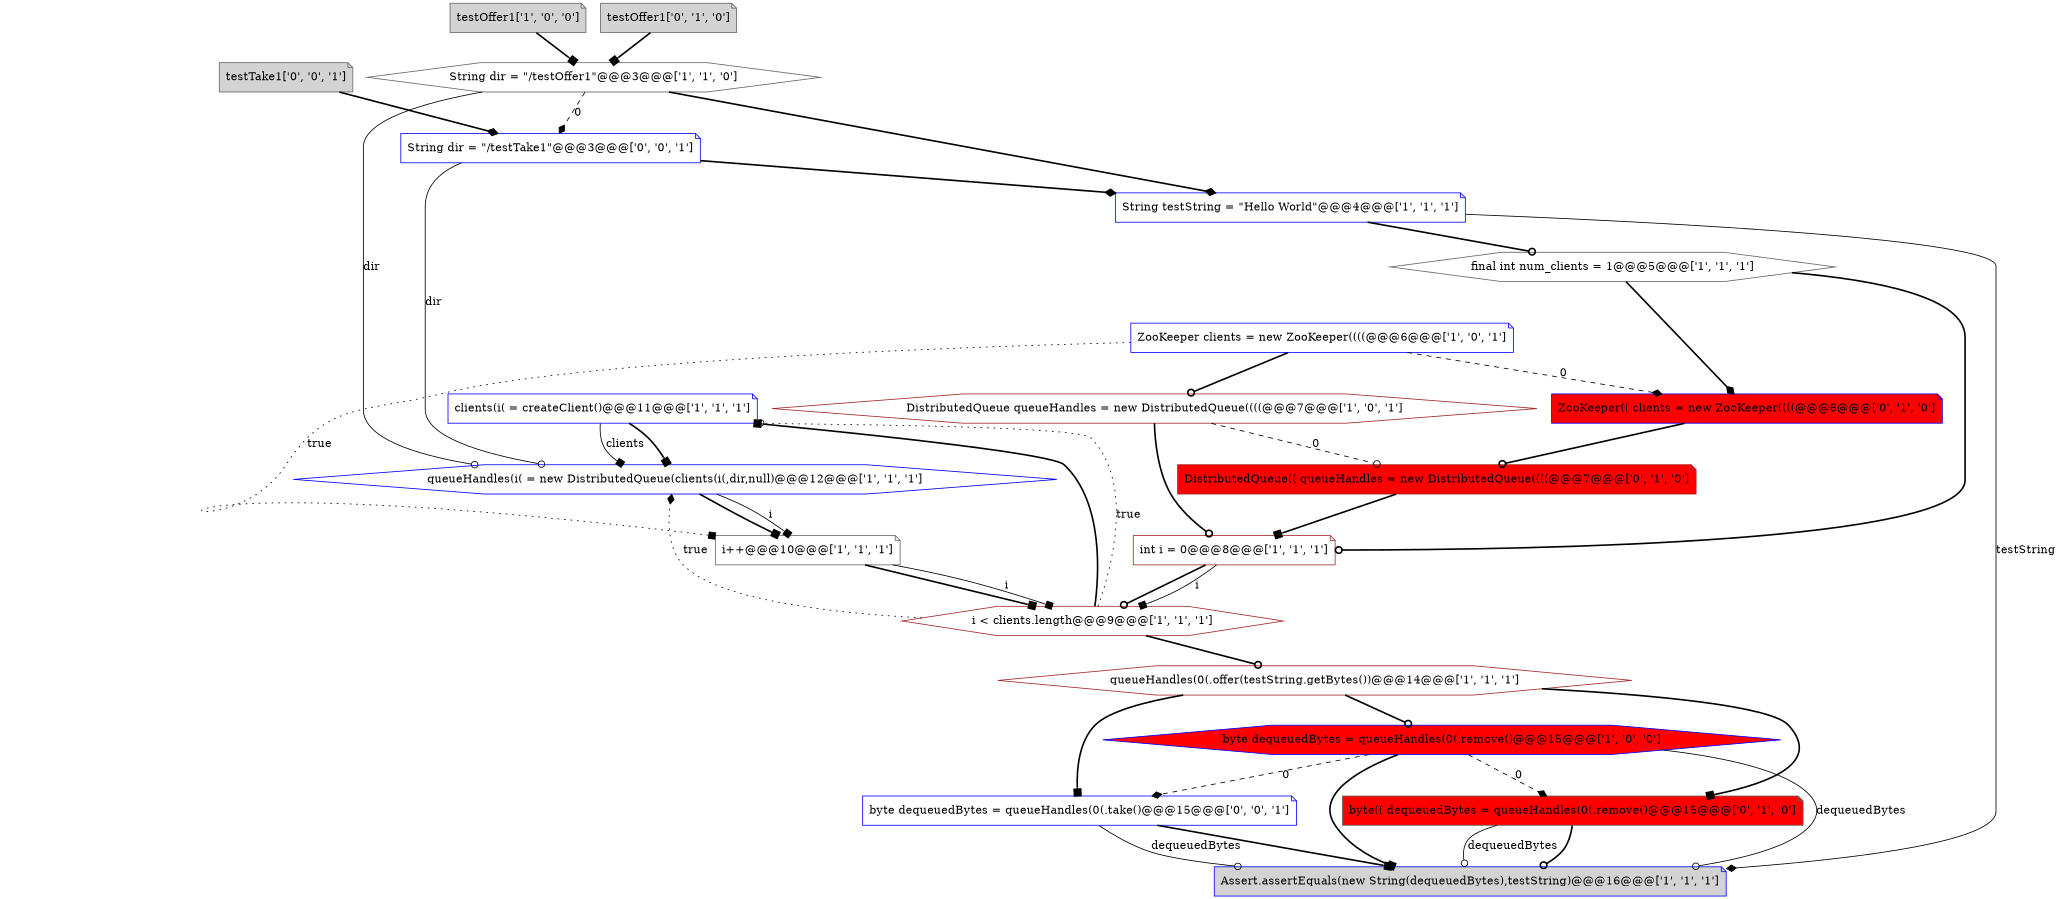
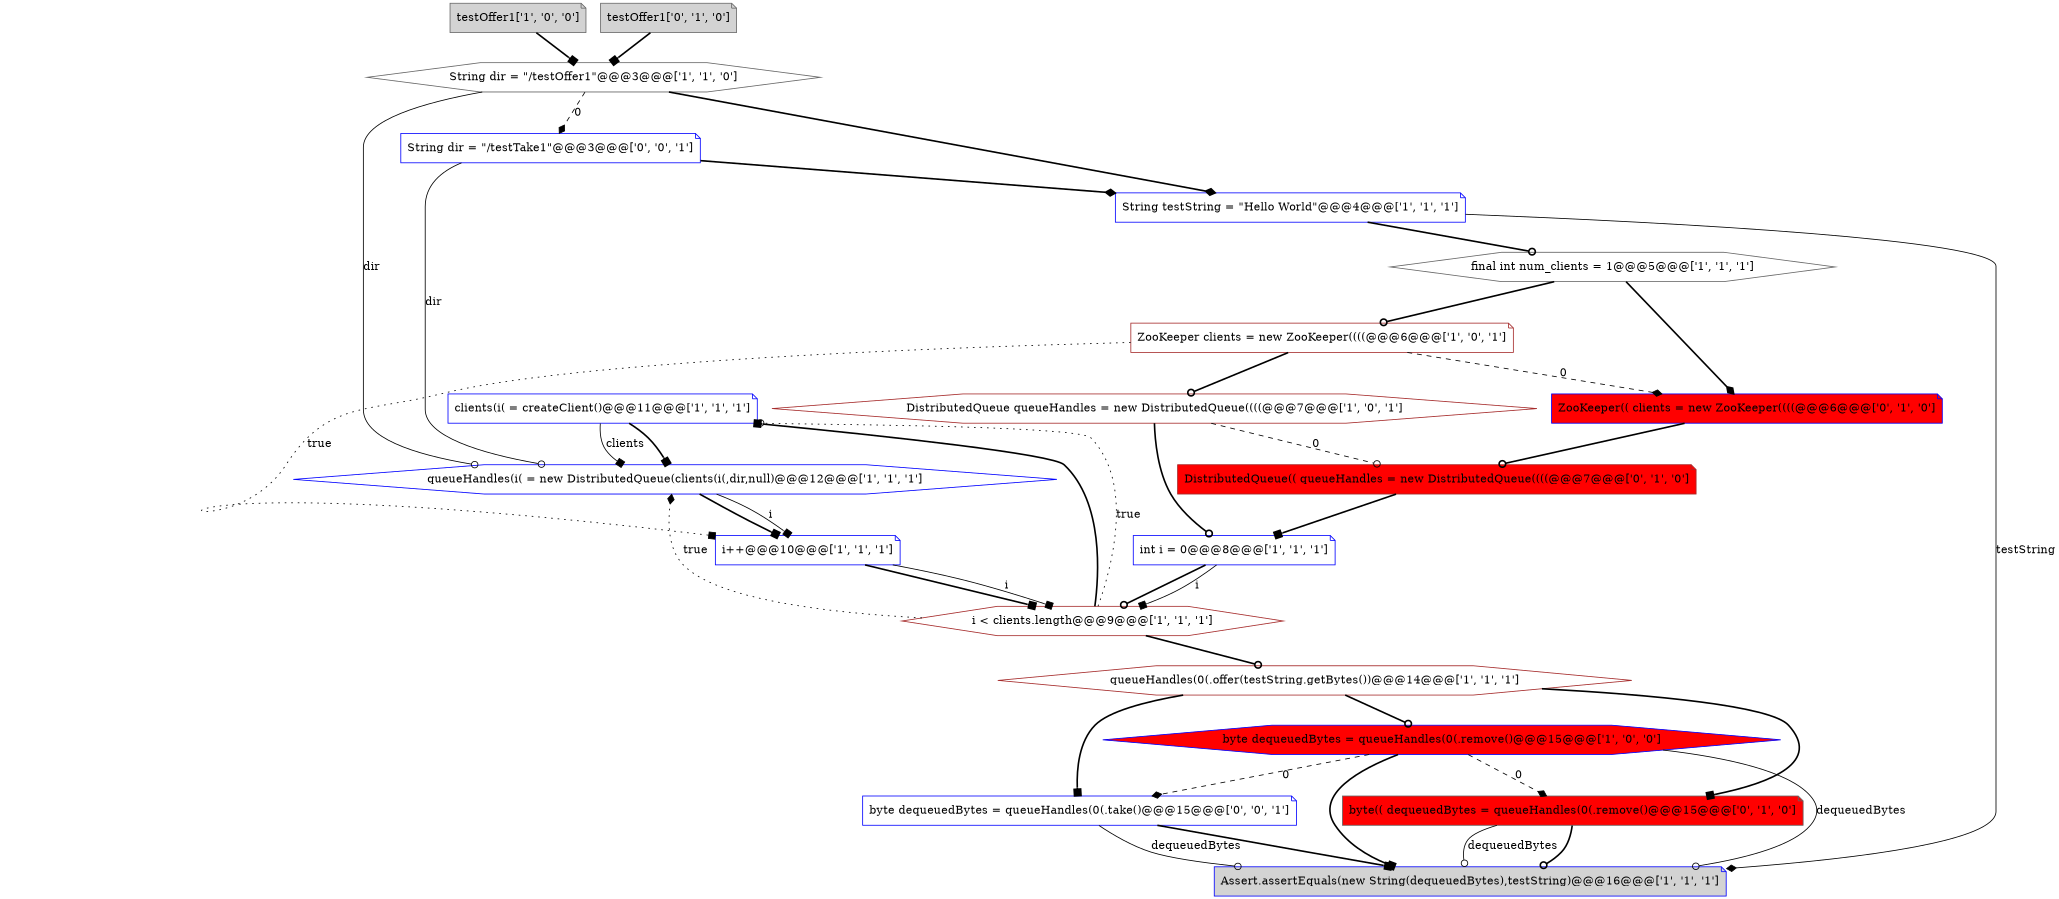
node "testTake1['0', '0', '1']": removed
node "ZooKeeper clients = new ZooKeeper((((@@@6@@@['1', '0', '1']": color blue -> brown
edge "final int num_clients = 1@@@5@@@['1', '1', '1']" -> "int i = 0@@@8@@@['1', '1', '1']": now "final int num_clients = 1@@@5@@@['1', '1', '1']" -> "ZooKeeper clients = new ZooKeeper((((@@@6@@@['1', '0', '1']"
node "i++@@@10@@@['1', '1', '1']": color gray40 -> blue
node "int i = 0@@@8@@@['1', '1', '1']": color brown -> blue
